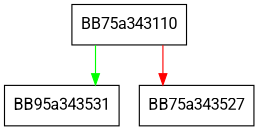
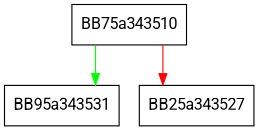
node "BB75a343110": label "BB75a343110" -> "BB75a343510"
node "BB75a343527": label "BB75a343527" -> "BB25a343527"
